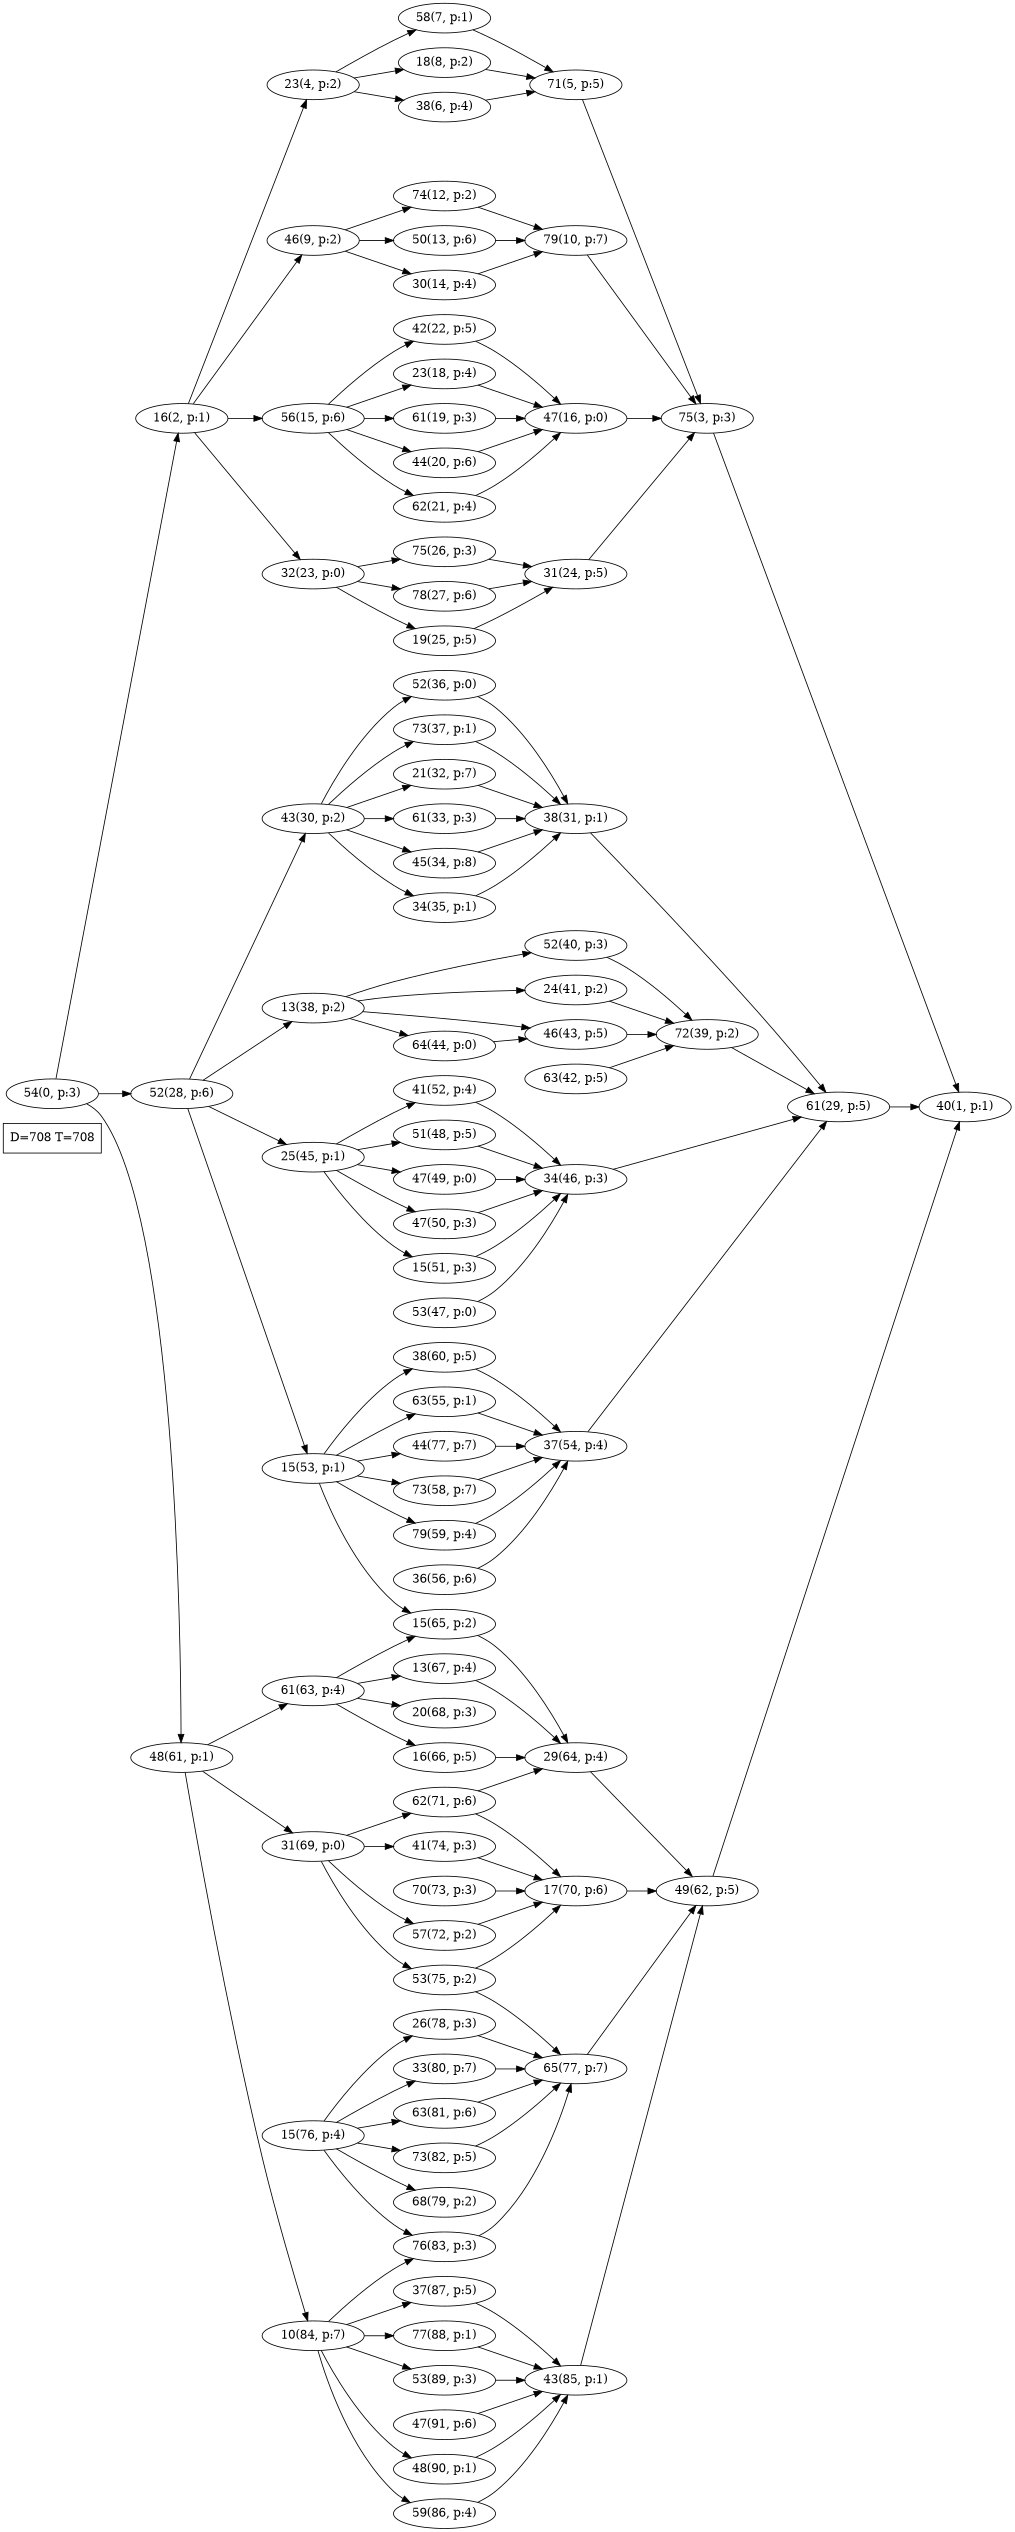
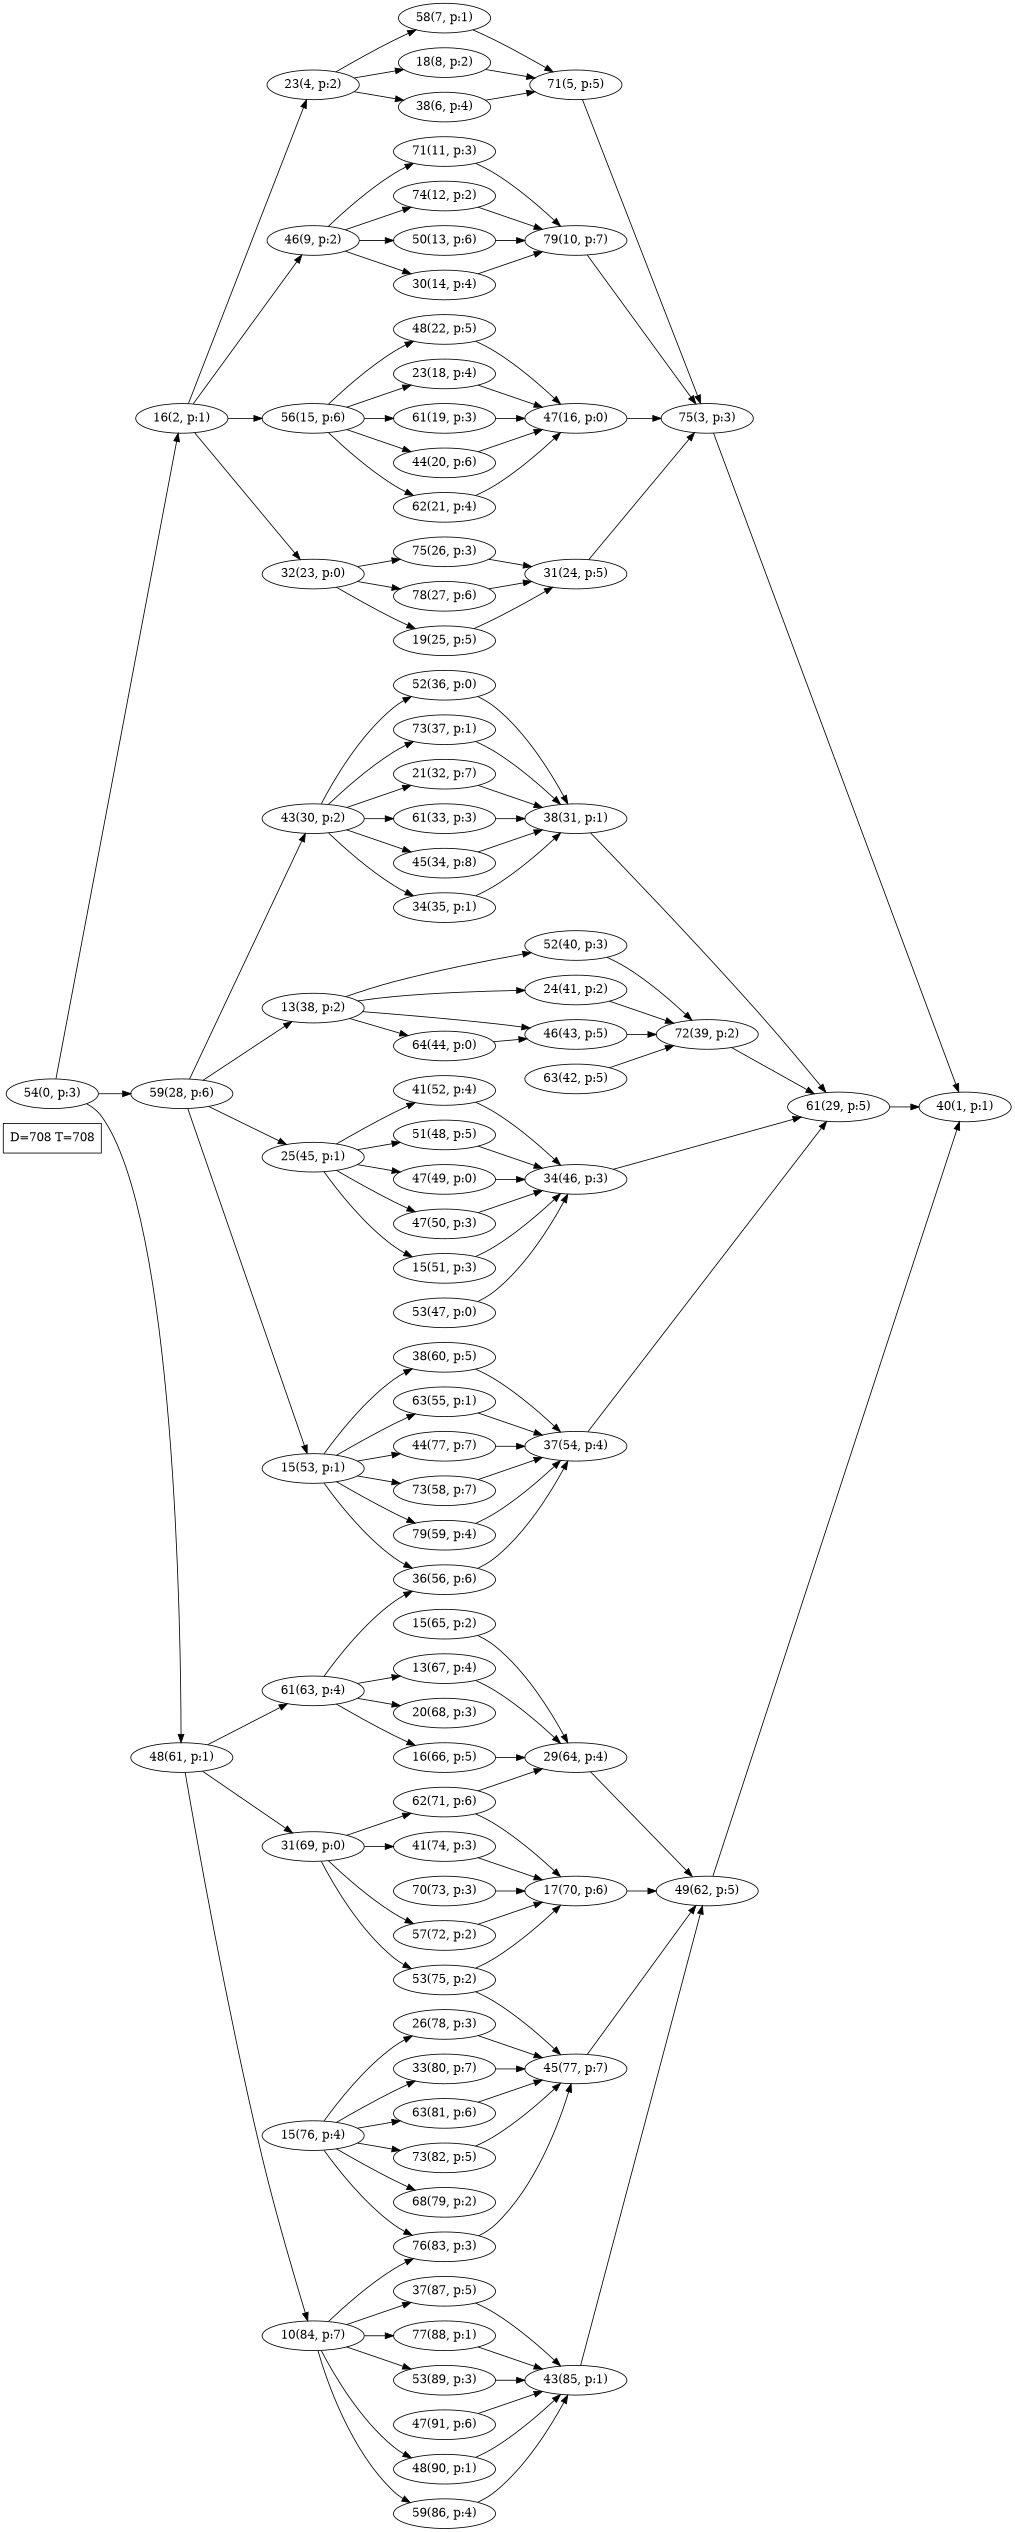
node "71(11, p:3)": added
node "42(22, p:5)": label "42(22, p:5)" -> "48(22, p:5)"
node "52(28, p:6)": label "52(28, p:6)" -> "59(28, p:6)"
edge "15(53, p:1)" -> "15(65, p:2)": now "15(53, p:1)" -> "36(56, p:6)"
edge "61(63, p:4)" -> "15(65, p:2)": now "61(63, p:4)" -> "36(56, p:6)"
node "65(77, p:7)": label "65(77, p:7)" -> "45(77, p:7)"
